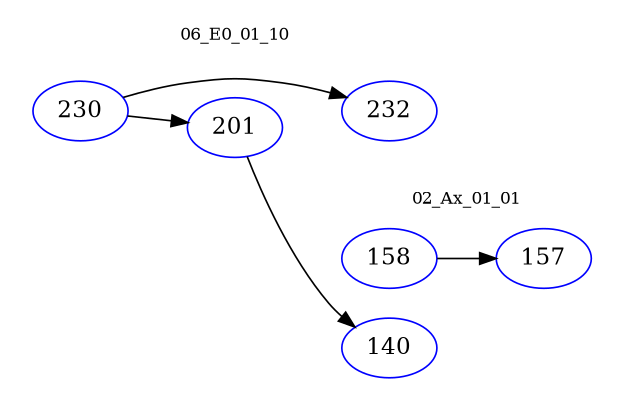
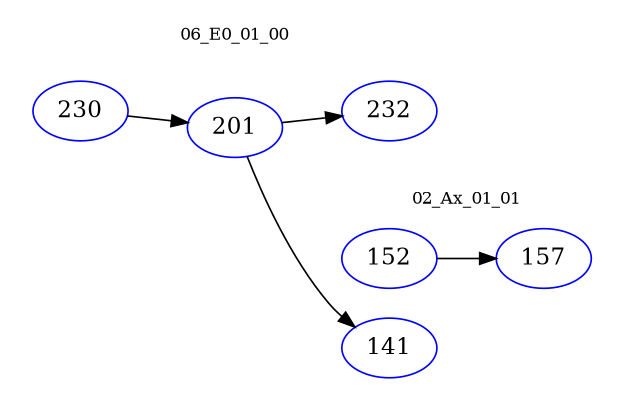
cluster "06_E0_01_10": label "06_E0_01_10" -> "06_E0_01_00"
edge "230" -> "232": now "201" -> "232"
node "158": label "158" -> "152"
node "140": label "140" -> "141"
